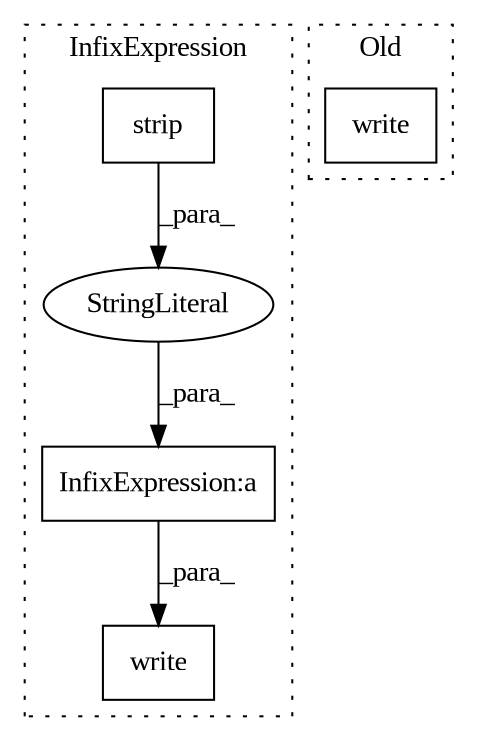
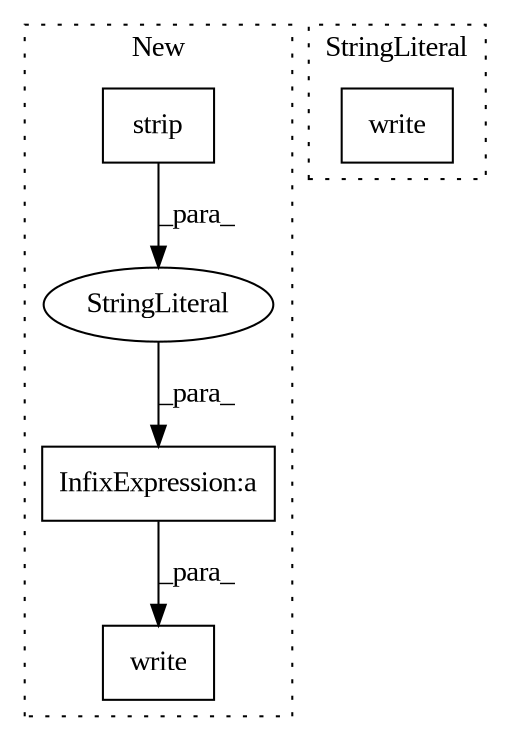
cluster "InfixExpression": label "InfixExpression" -> "New"
cluster "Old": label "Old" -> "StringLiteral"
